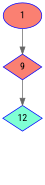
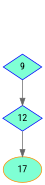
node "1": removed
node "9": fillcolor salmon -> aquamarine
node "17": added
